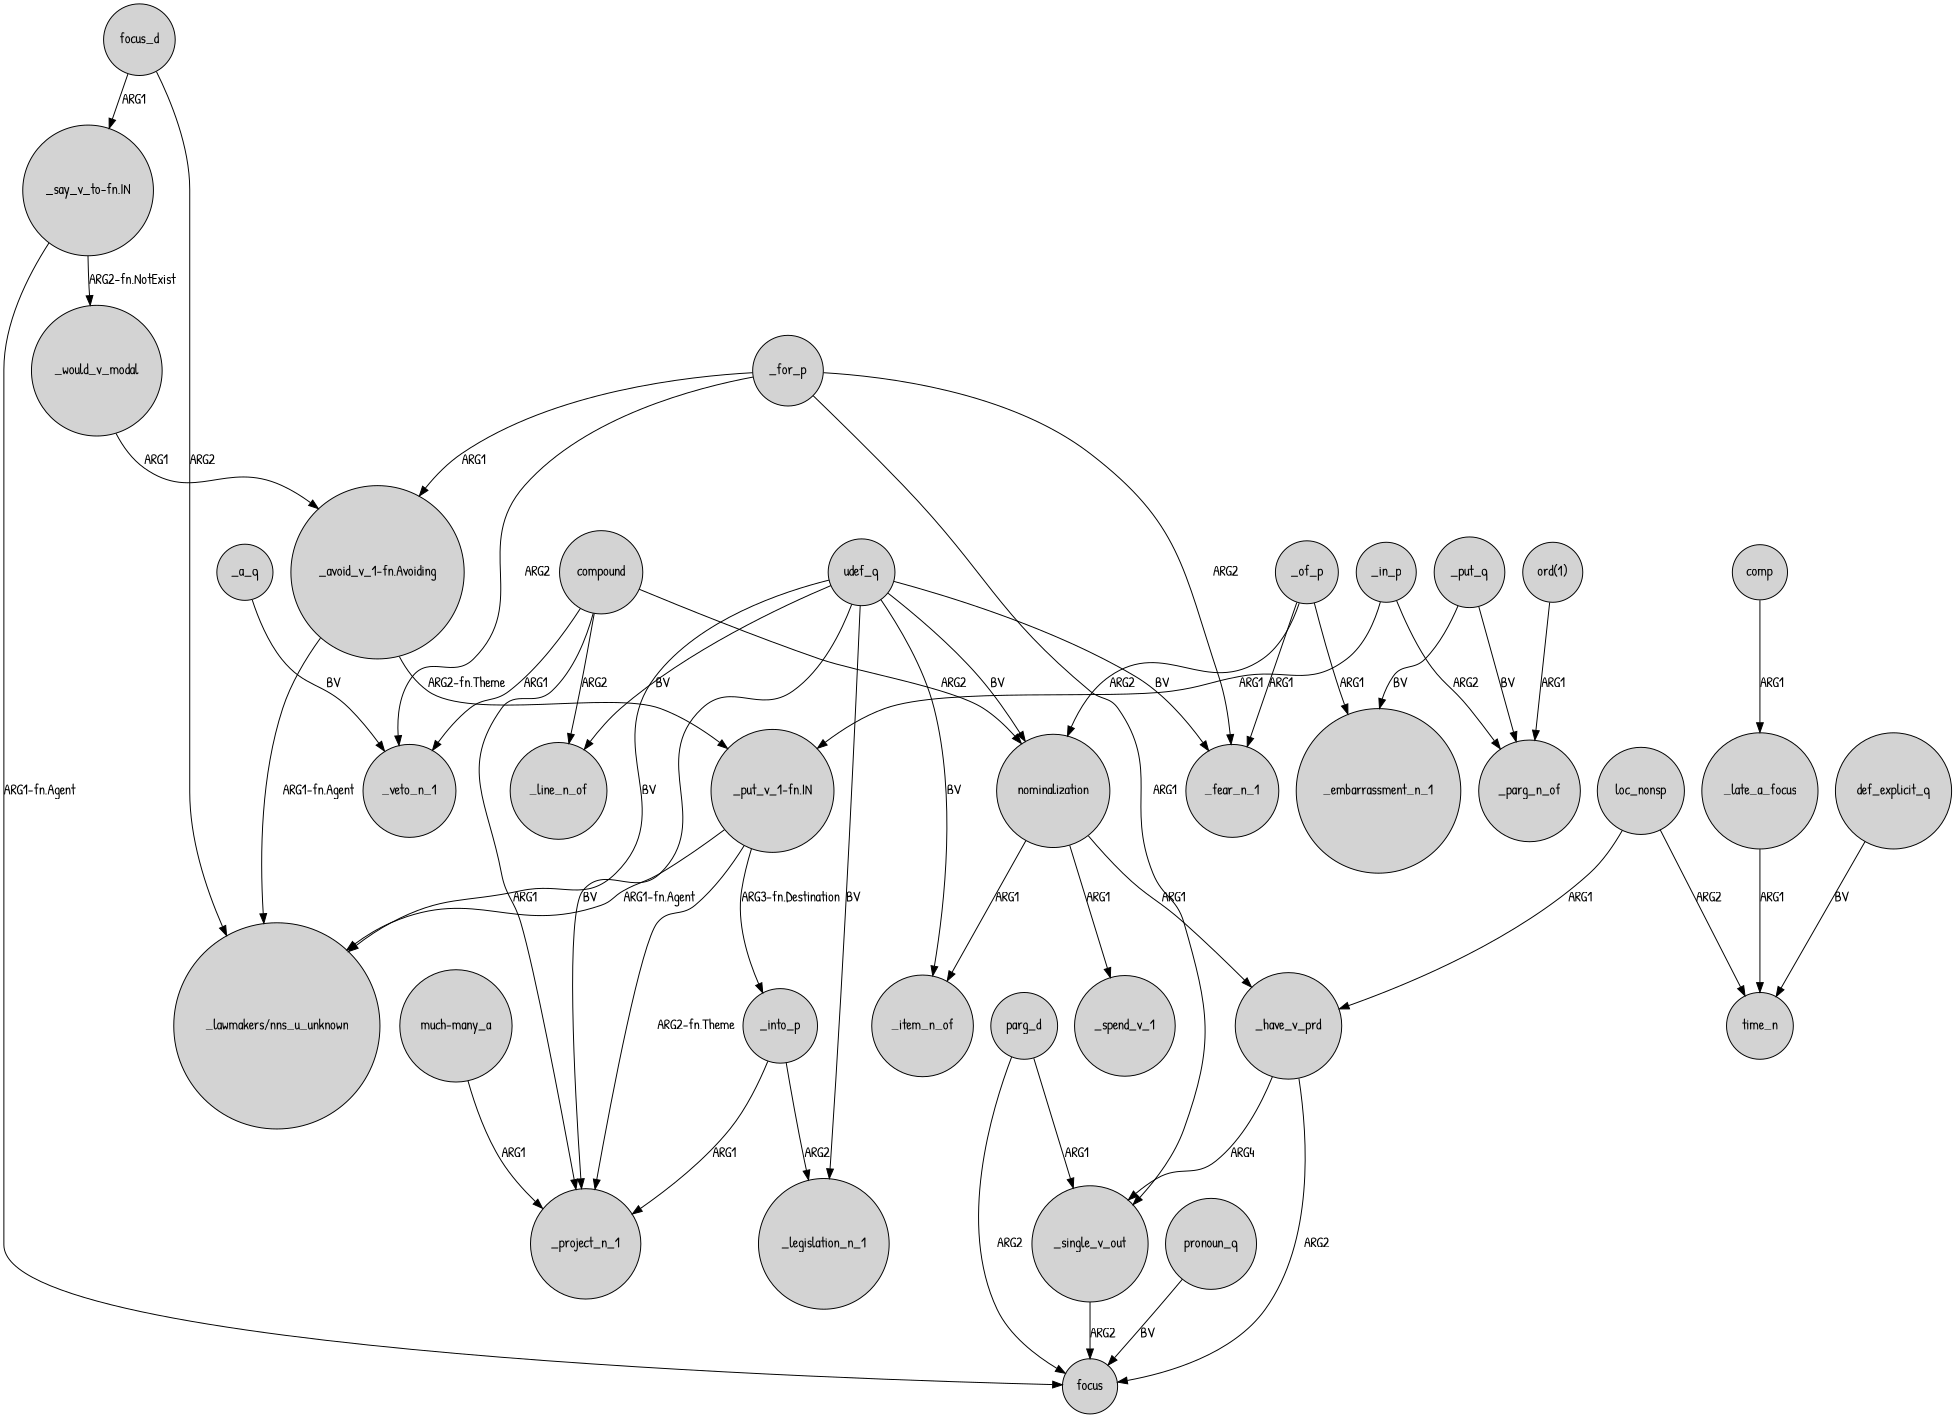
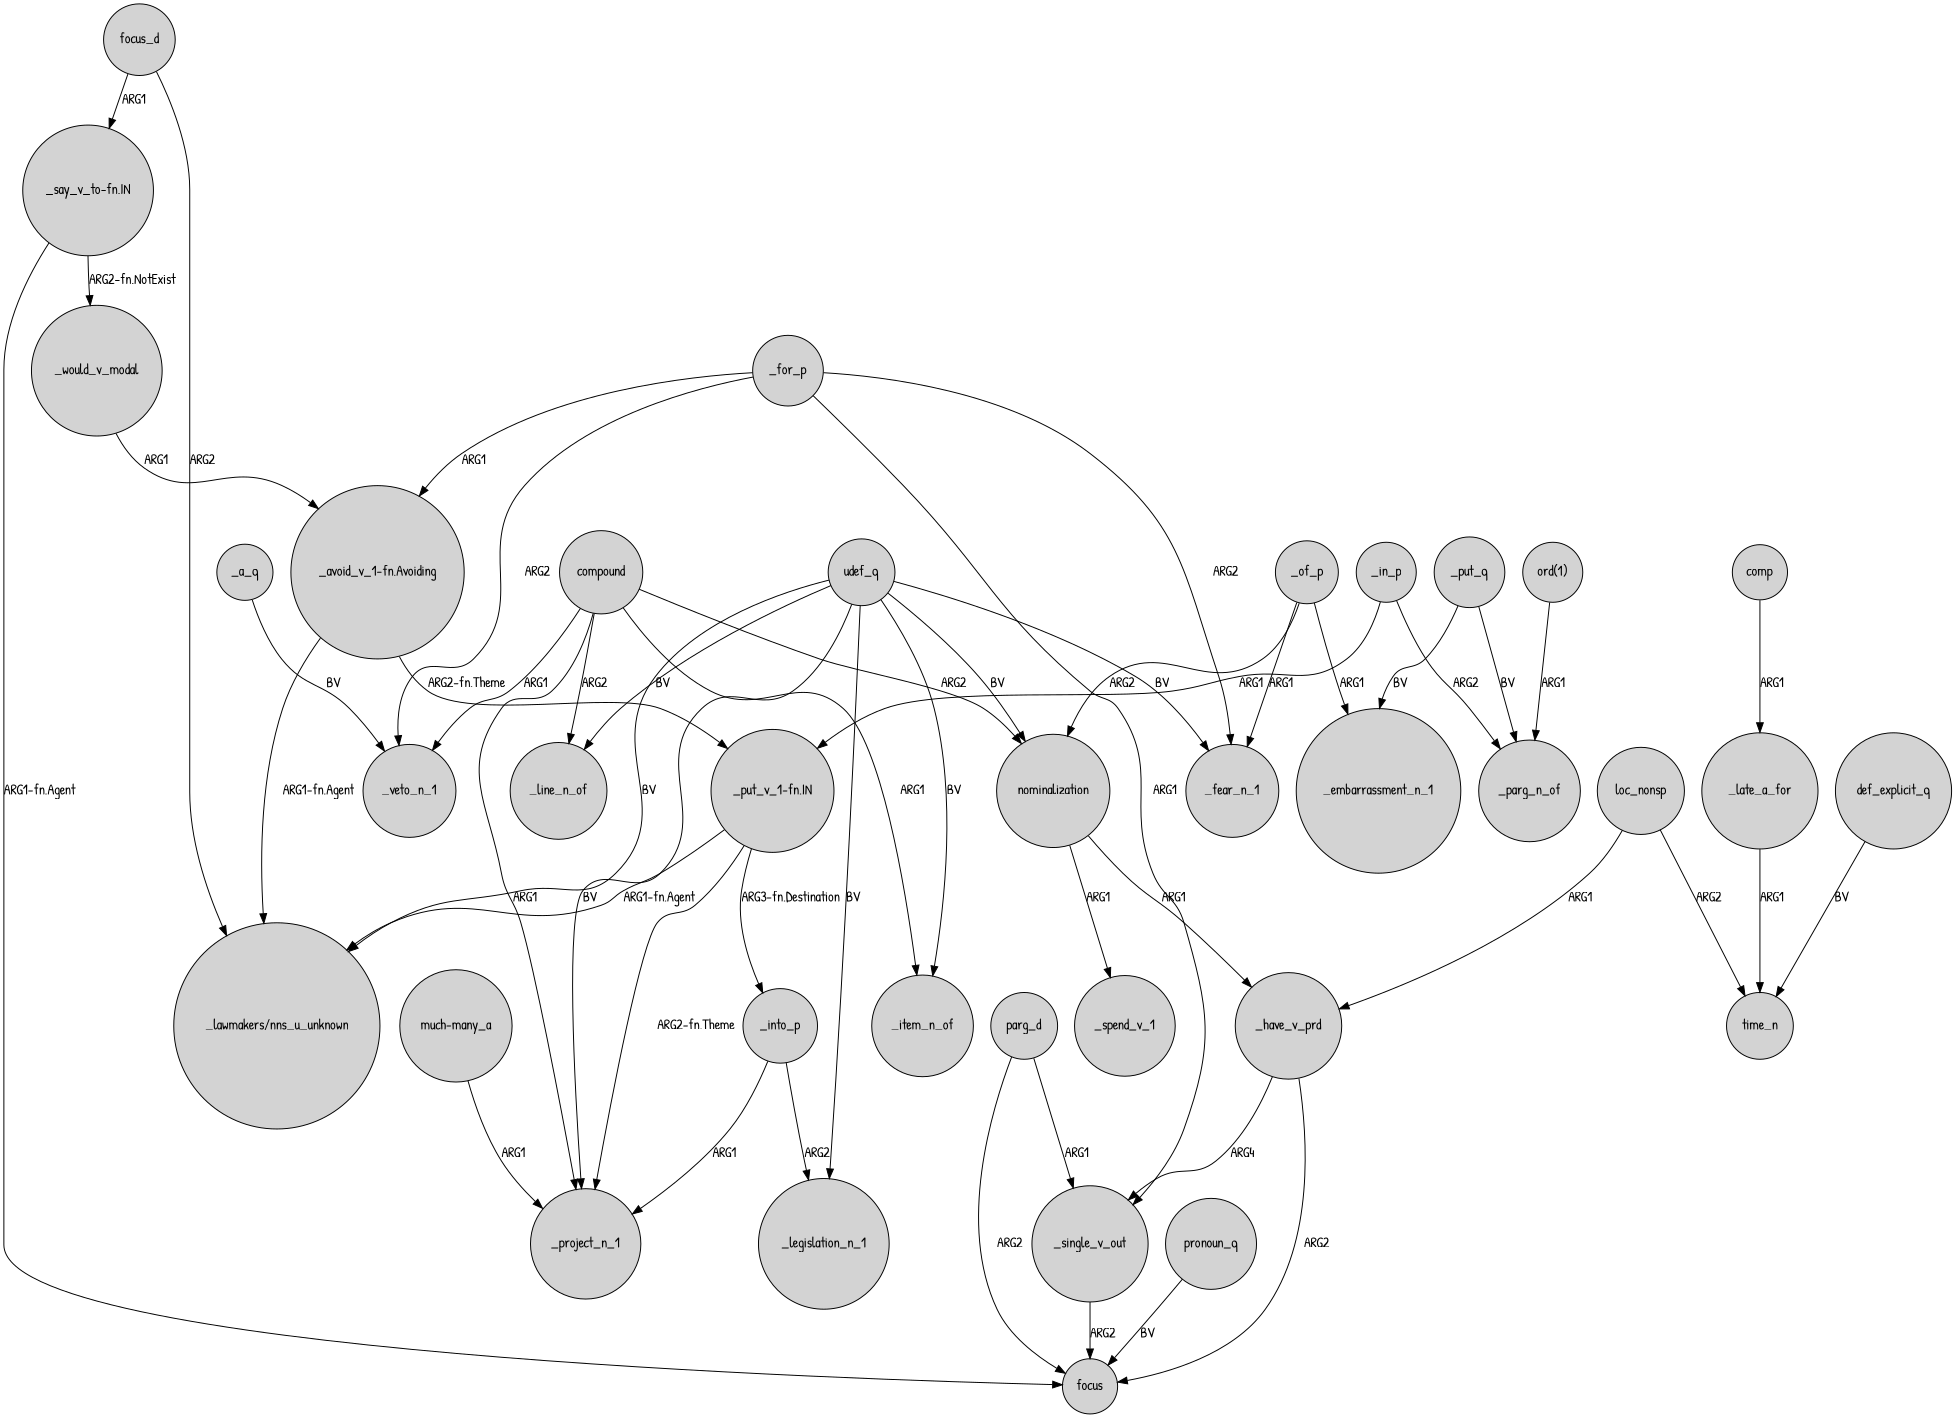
node "_late_a_focus": label "_late_a_focus" -> "_late_a_for"
edge "nominalization" -> "_item_n_of": now "compound" -> "_item_n_of"
